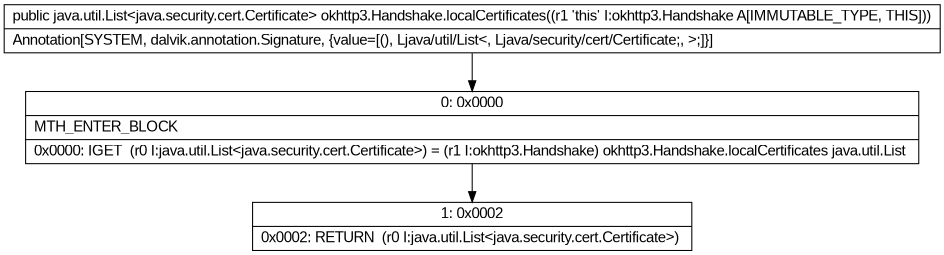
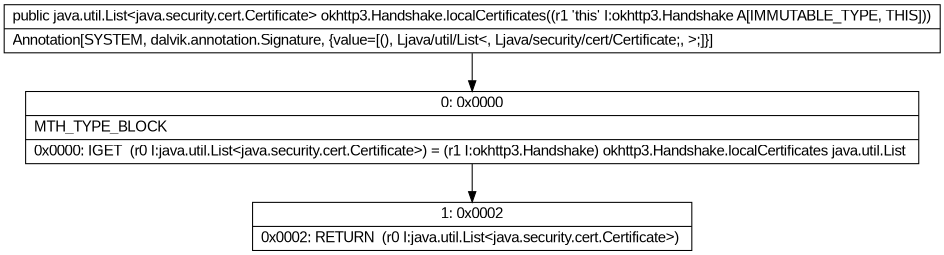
node "0: 0x0000": text "MTH_ENTER_BLOCK" -> "MTH_TYPE_BLOCK"
